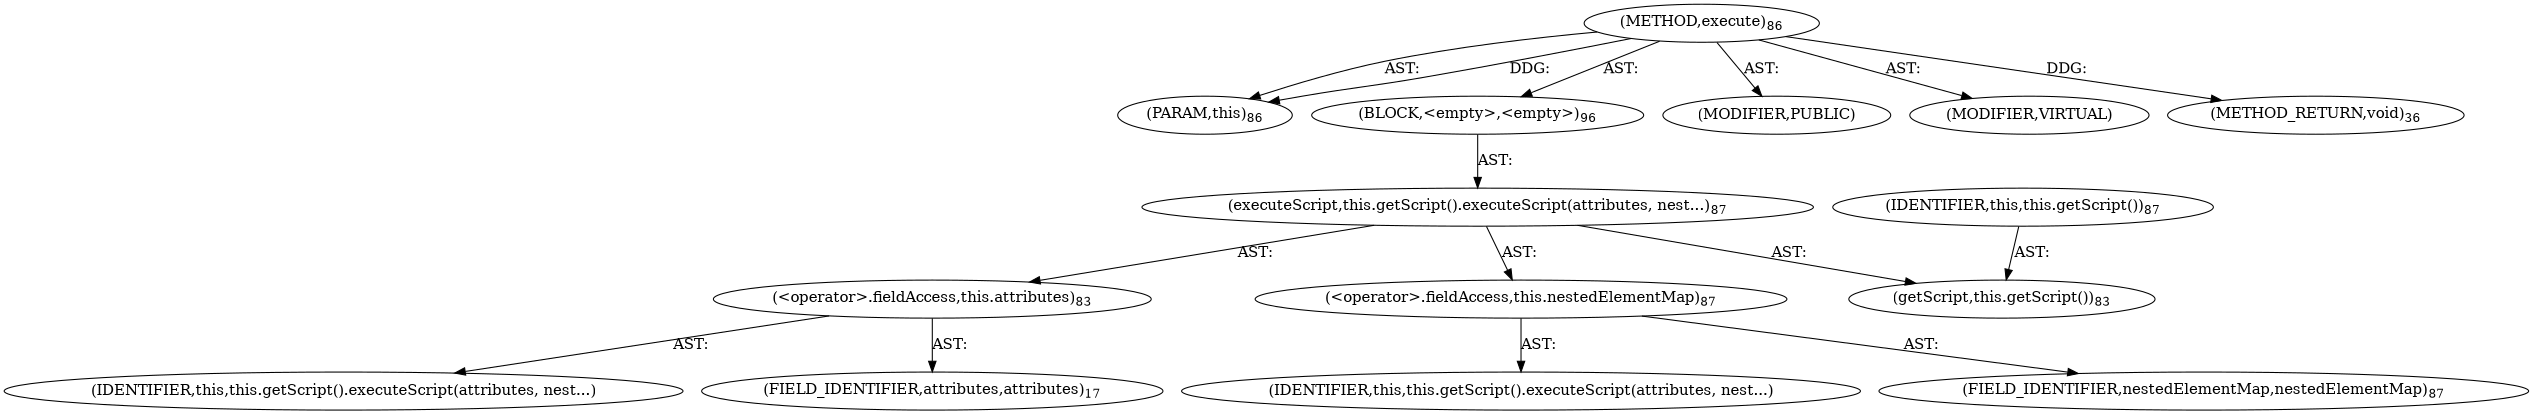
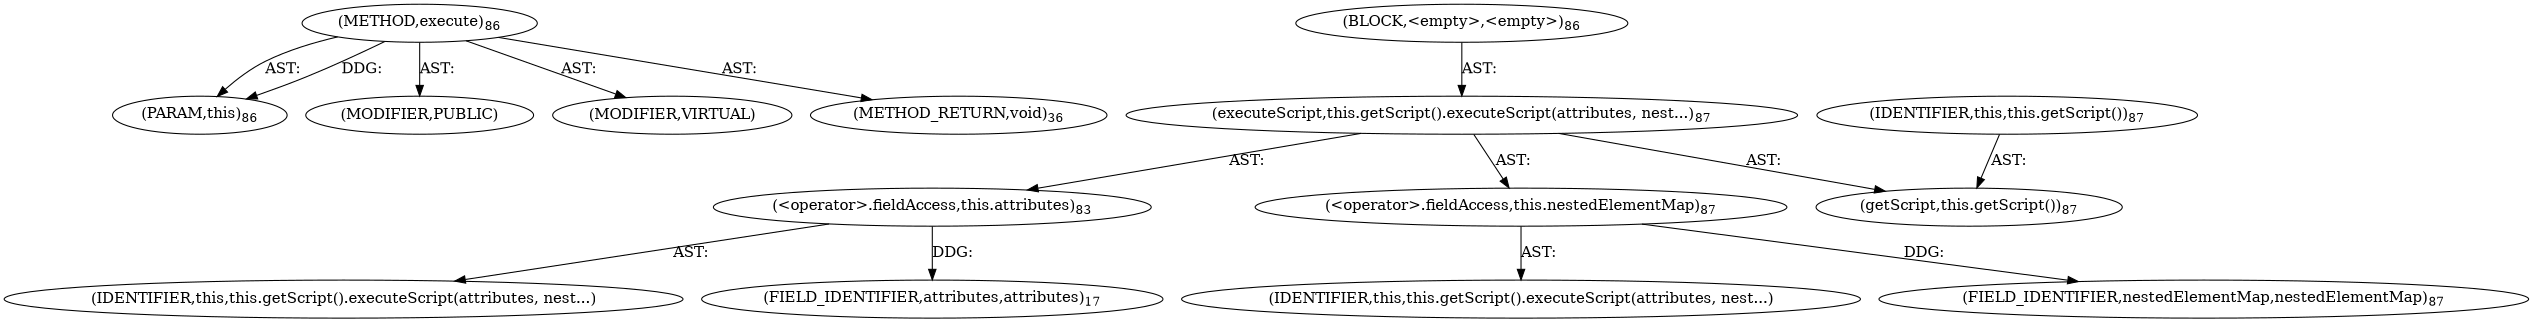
edge "(METHOD,execute)" -> "(BLOCK,<empty>,<empty>)": removed, label "AST:"
edge "(METHOD,execute)" -> "(METHOD_RETURN,void)": label "DDG: " -> "AST: "
node "(BLOCK,<empty>,<empty>)": text "96" -> "86"
node "(getScript,this.getScript())": text "83" -> "87"
edge "(<operator>.fieldAccess,this.attributes)" -> "(FIELD_IDENTIFIER,attributes,attributes)": label "AST: " -> "DDG: "
edge "(<operator>.fieldAccess,this.nestedElementMap)" -> "(FIELD_IDENTIFIER,nestedElementMap,nestedElementMap)": label "AST: " -> "DDG: "
